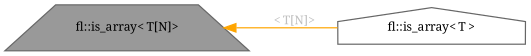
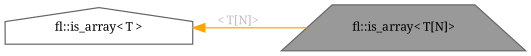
edge "fl::is_array< T >" -> "fl::is_array< T[N]>": reversed
